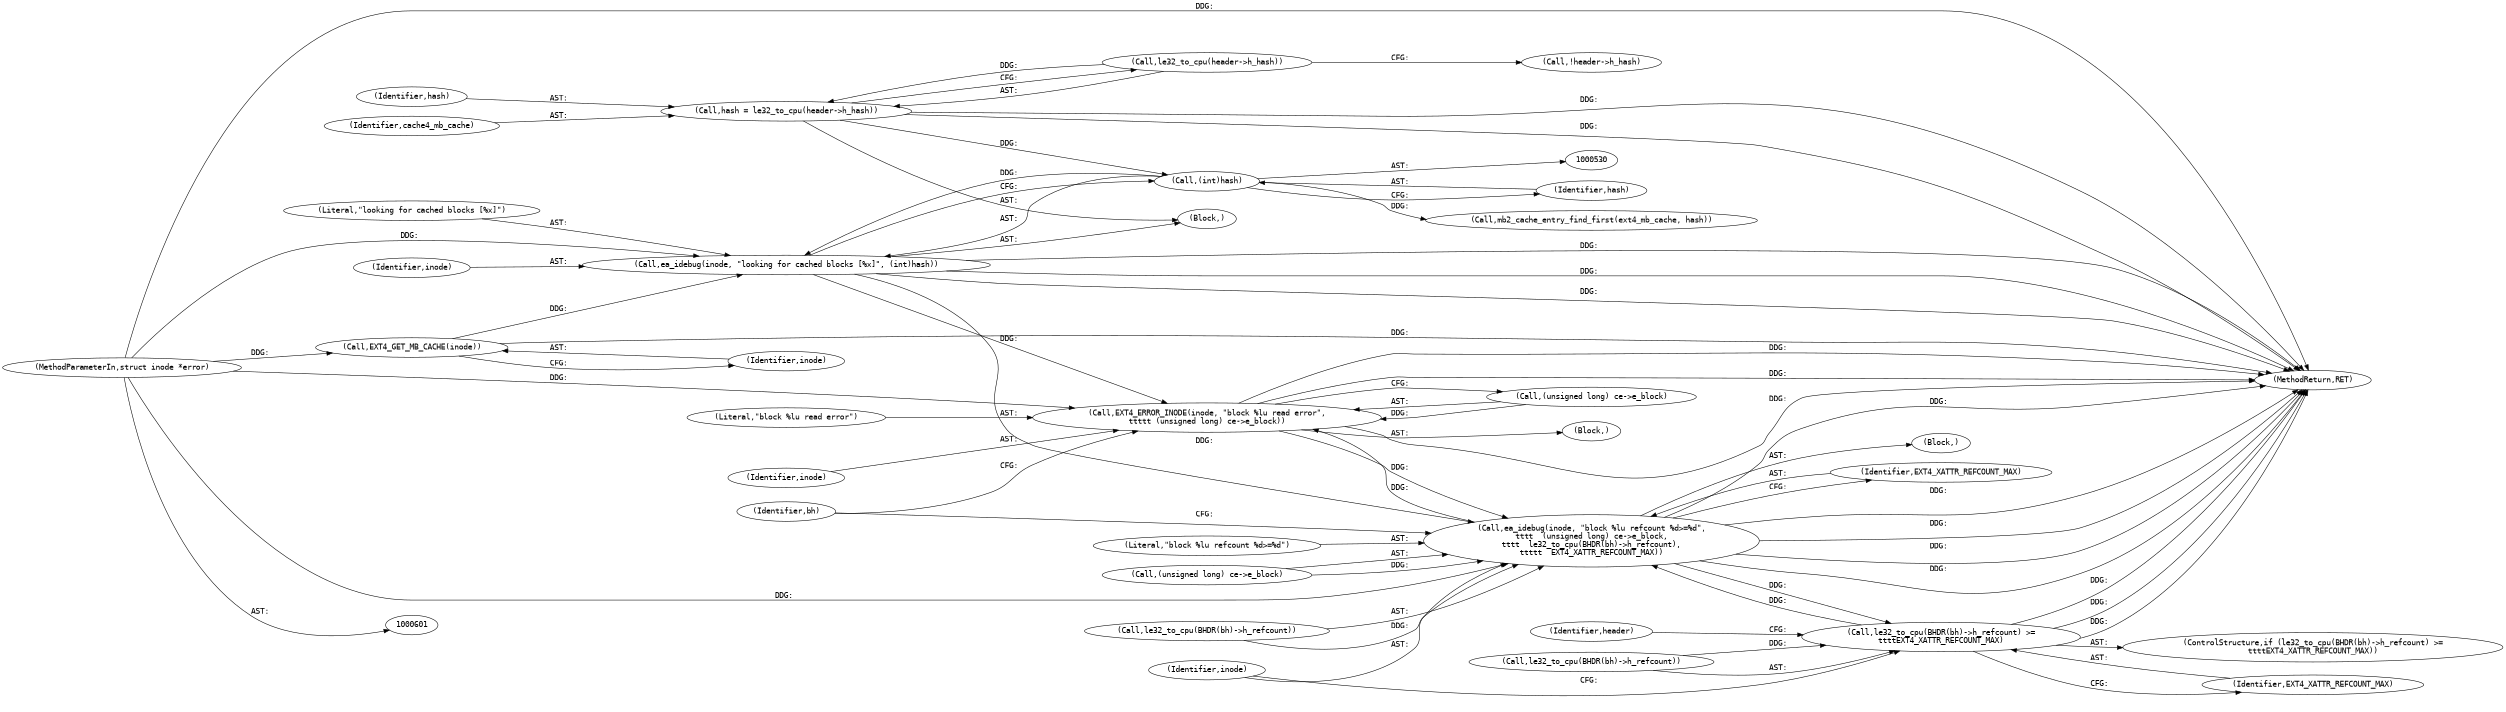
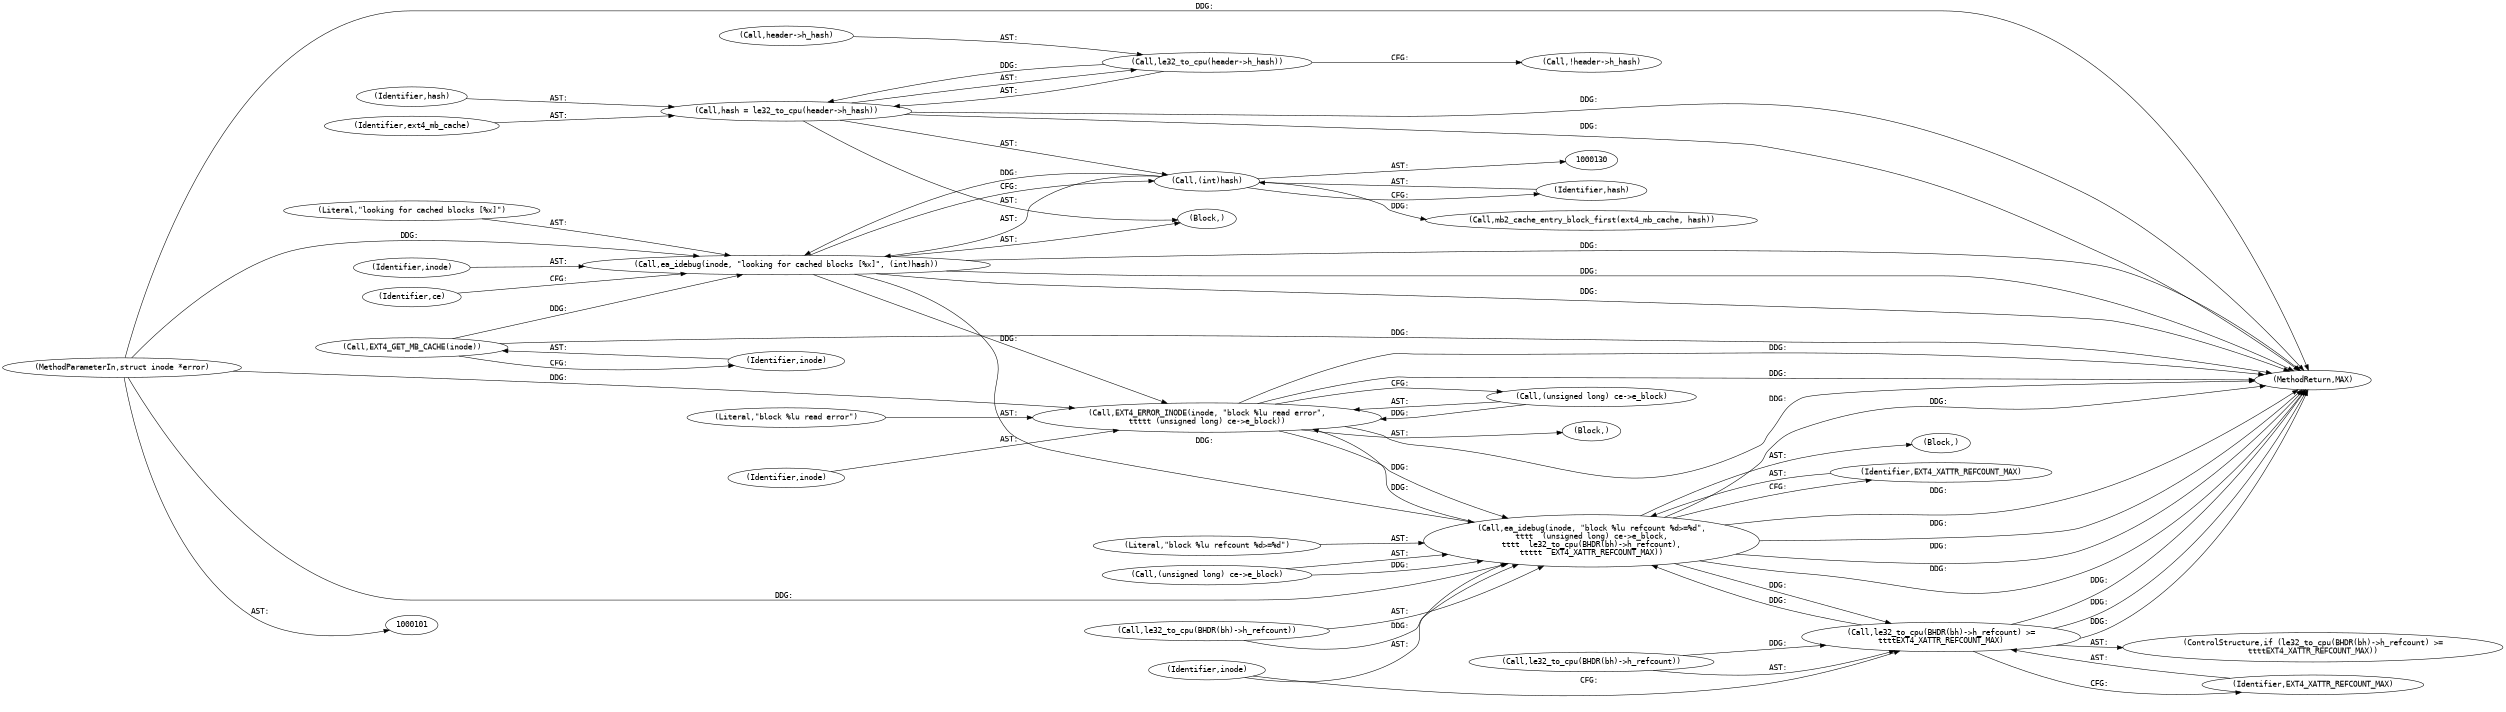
node "(Call,header->h_hash)": added
edge "(Call,hash = le32_to_cpu(header->h_hash))" -> "(Call,le32_to_cpu(header->h_hash))": label "CFG: " -> "AST: "
node "(Identifier,cache4_mb_cache)": label "(Identifier,cache4_mb_cache)" -> "(Identifier,ext4_mb_cache)"
edge "(Call,hash = le32_to_cpu(header->h_hash))" -> "(Call,(int)hash)": label "DDG: " -> "AST: "
node "1000530": label "1000530" -> "1000130"
node "(Call,mb2_cache_entry_find_first(ext4_mb_cache, hash))": label "(Call,mb2_cache_entry_find_first(ext4_mb_cache, hash))" -> "(Call,mb2_cache_entry_block_first(ext4_mb_cache, hash))"
node "(Identifier,ce)": added
edge "(MethodParameterIn,struct inode *error)" -> "(Call,EXT4_GET_MB_CACHE(inode))": removed, label "DDG:"
node "(MethodReturn,RET)": label "(MethodReturn,RET)" -> "(MethodReturn,MAX)"
node "(Identifier,bh)": removed
node "1000601": label "1000601" -> "1000101"
node "(Identifier,header)": removed
